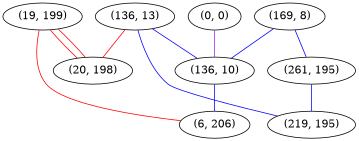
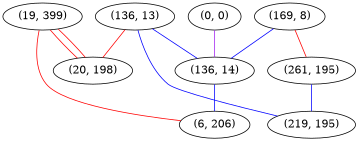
node "(19, 199)": label "(19, 199)" -> "(19, 399)"
edge "(169, 8)" -- "(261, 195)": color blue -> red
node "(136, 10)": label "(136, 10)" -> "(136, 14)"
